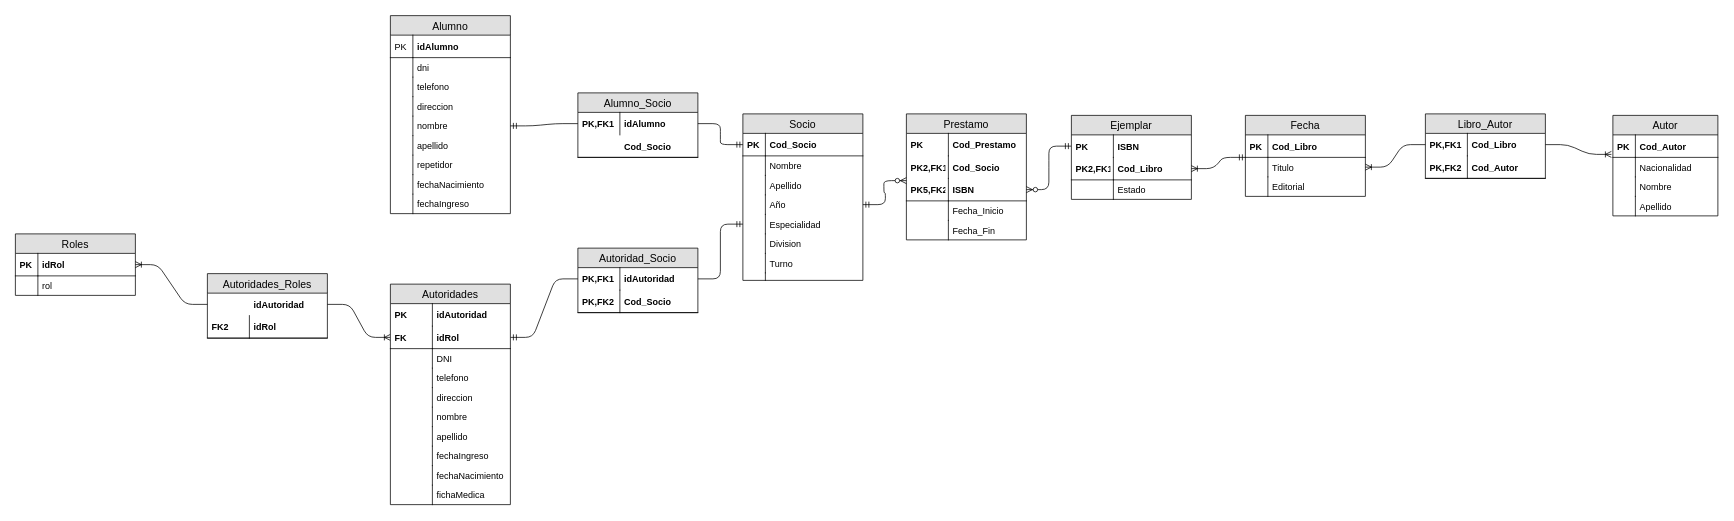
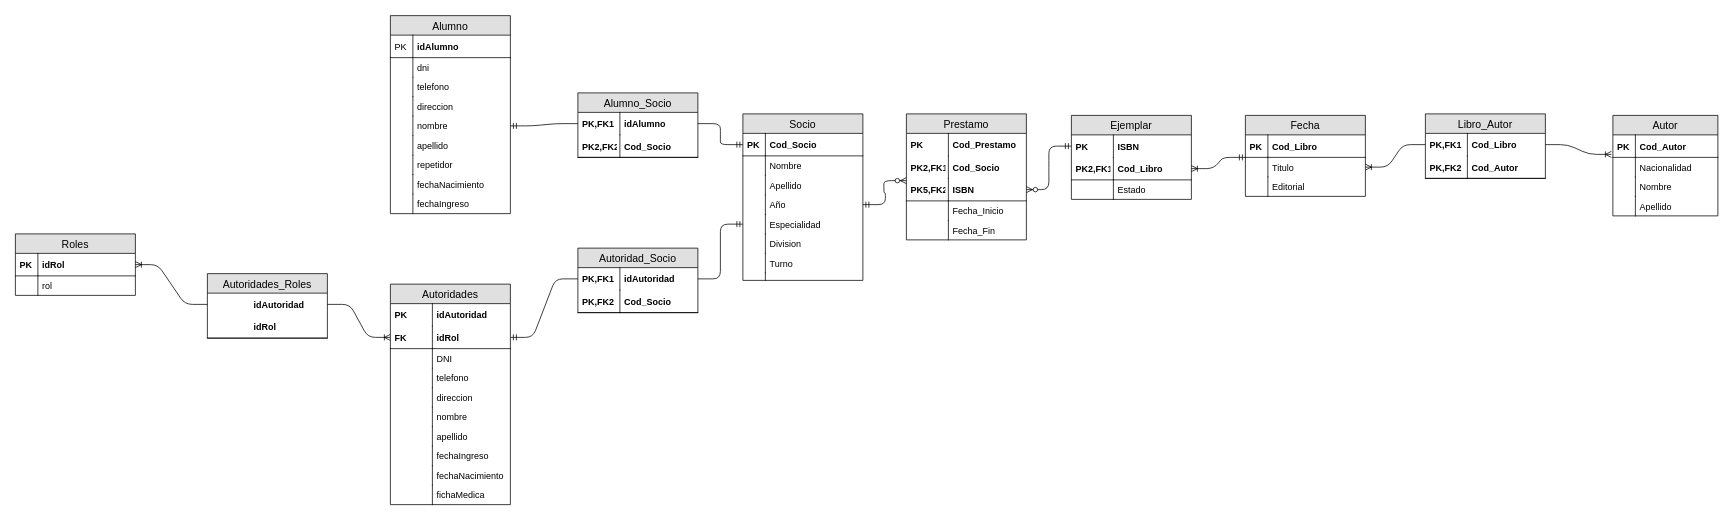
node "PK2,FK2": added
node "FK2": removed
